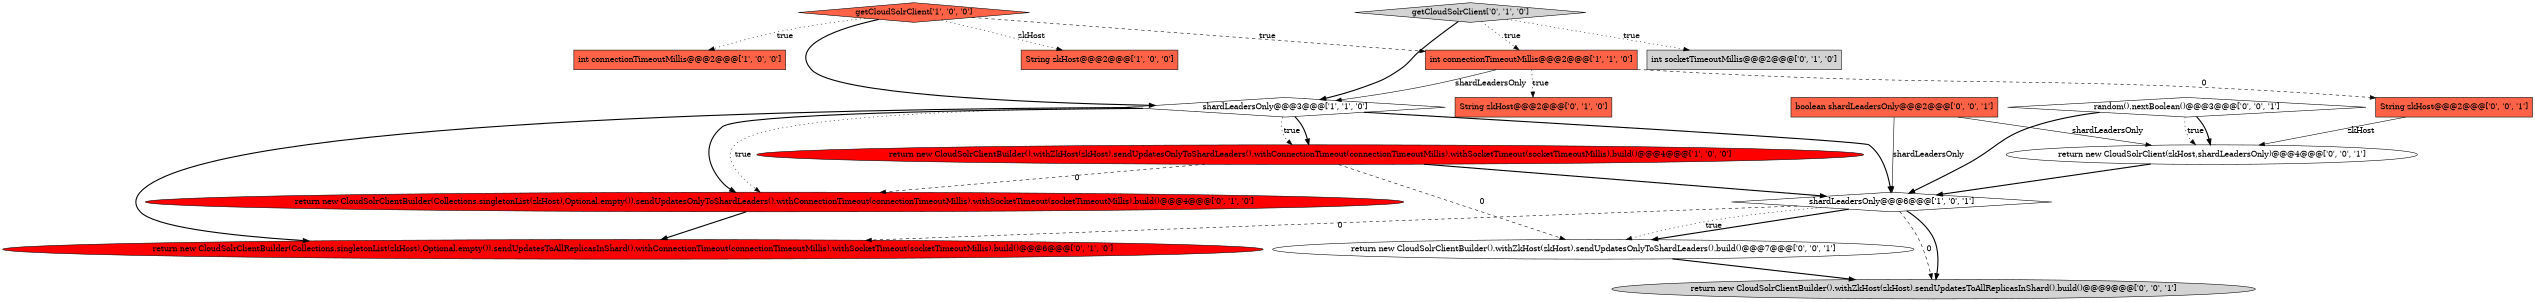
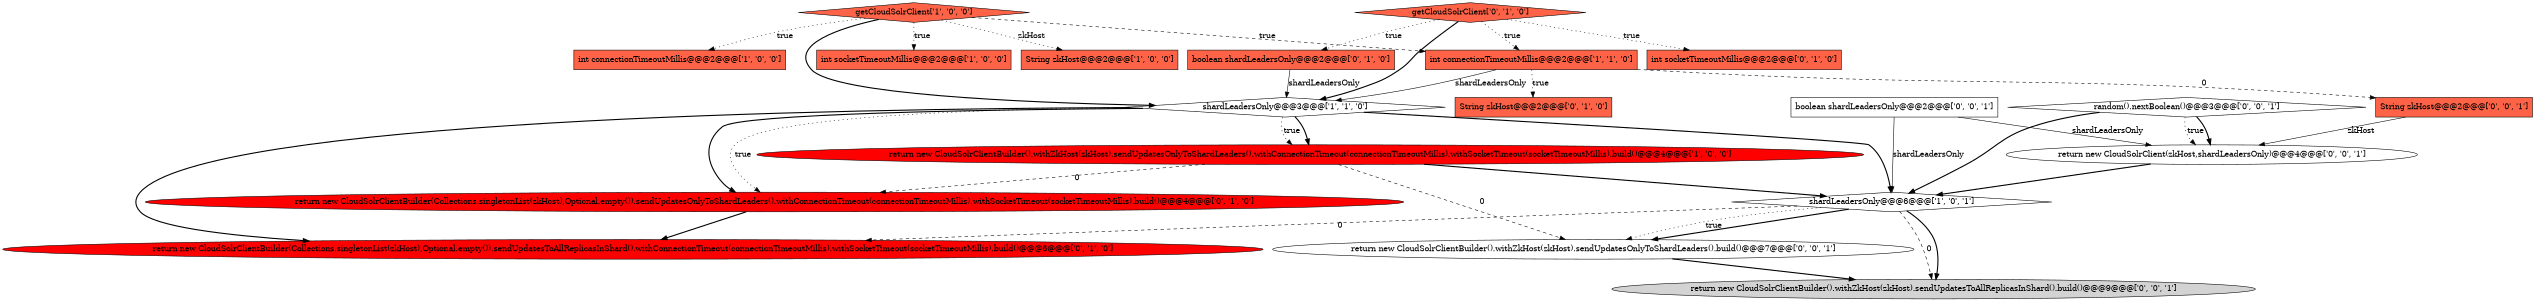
node "getCloudSolrClient['0', '1', '0']": fillcolor lightgray -> tomato
node "int socketTimeoutMillis@@@2@@@['1', '0', '0']": added
node "boolean shardLeadersOnly@@@2@@@['0', '1', '0']": added
node "int socketTimeoutMillis@@@2@@@['0', '1', '0']": fillcolor lightgray -> tomato
node "boolean shardLeadersOnly@@@2@@@['0', '0', '1']": fillcolor tomato -> white
